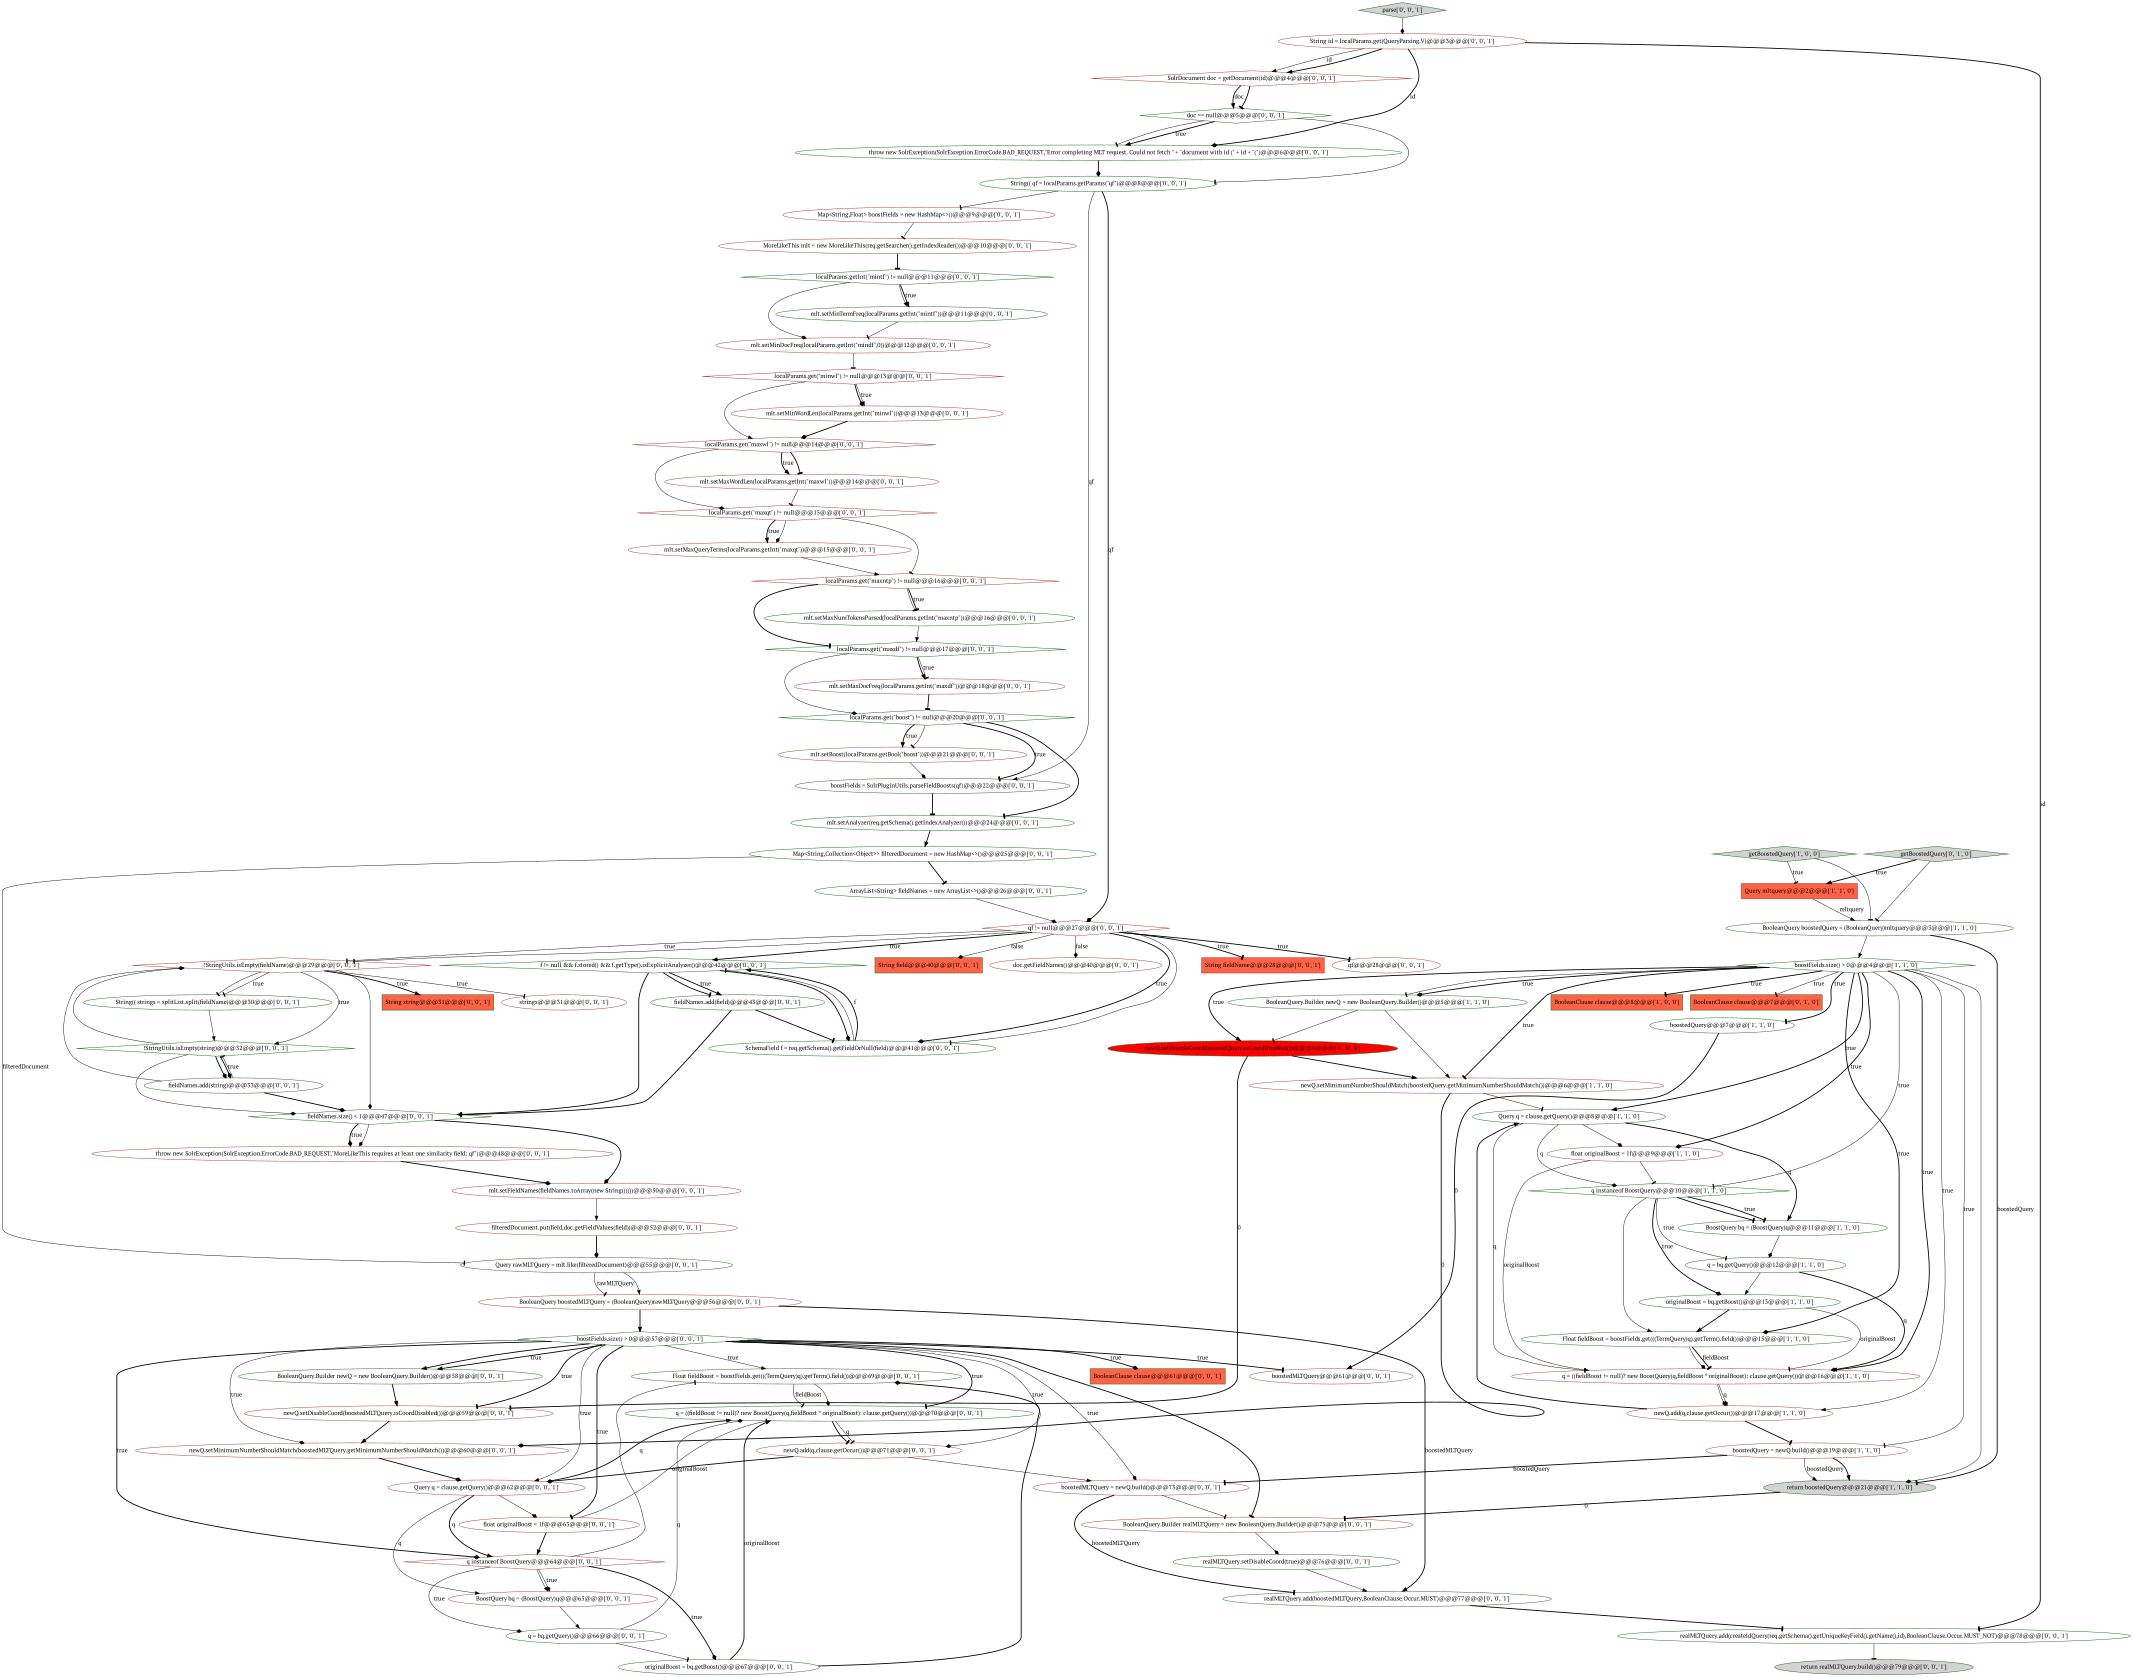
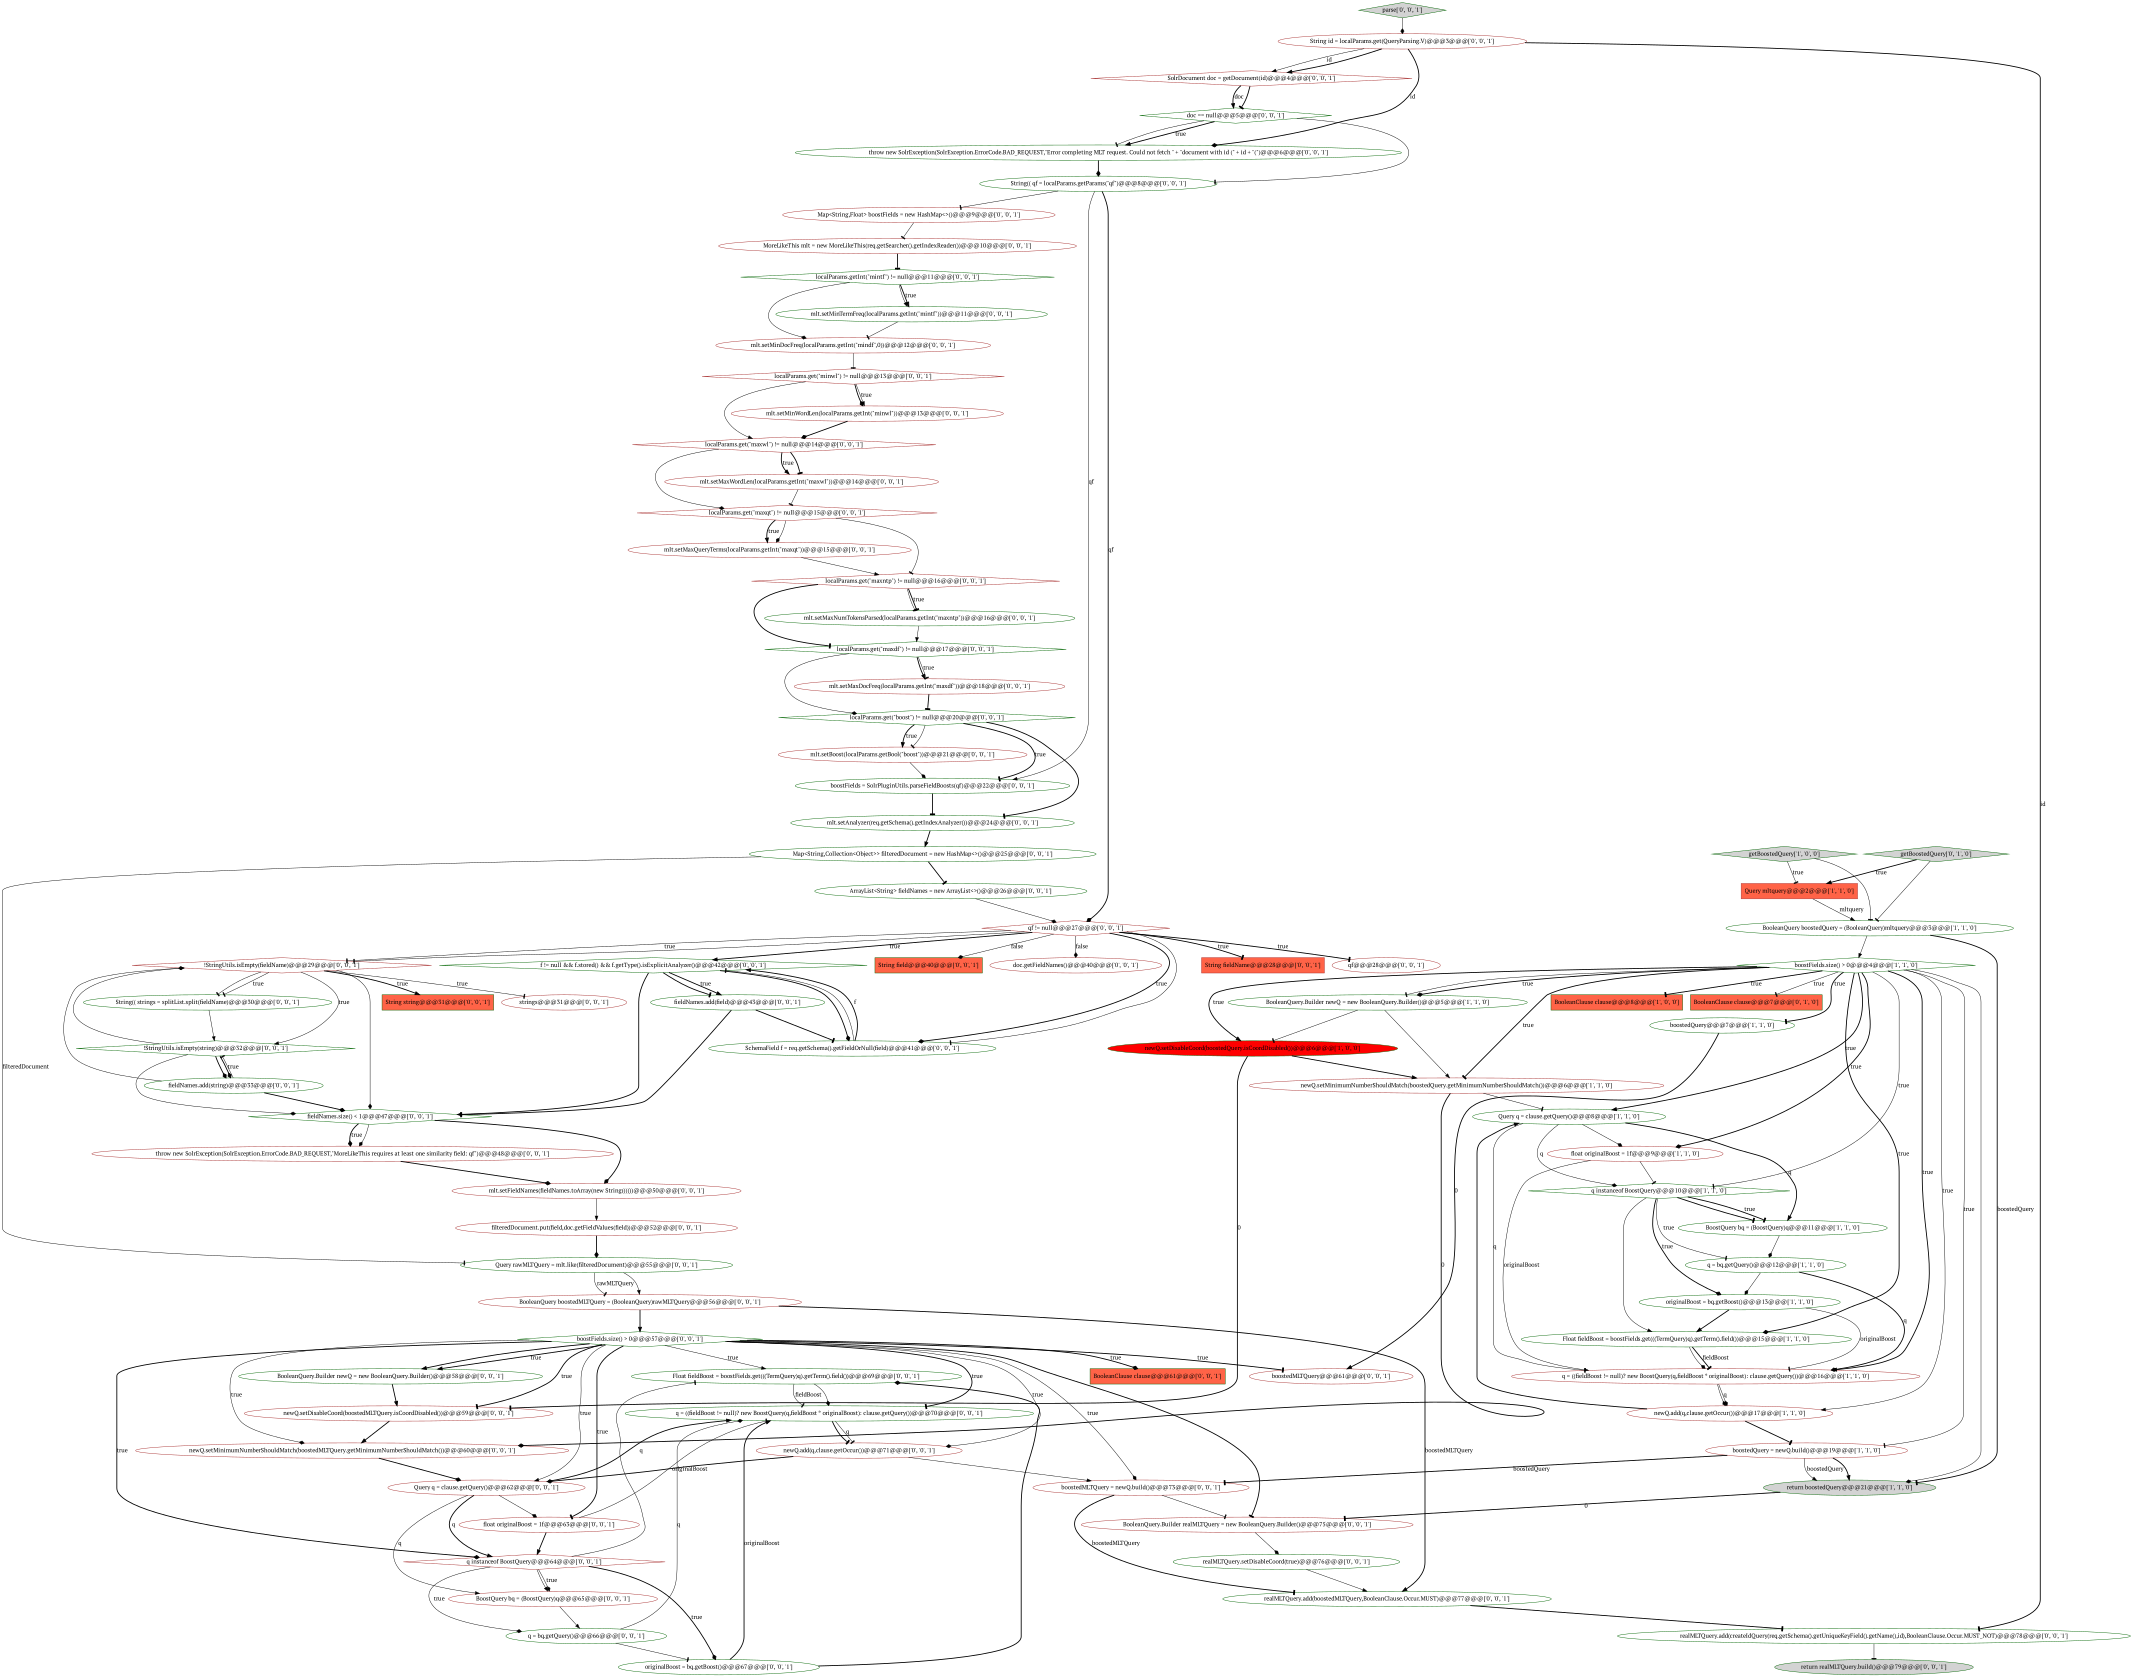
edge "q = bq.getQuery()@@@12@@@['1', '1', '0']" -> "originalBoost = bq.getBoost()@@@13@@@['1', '1', '0']": arrowhead normal -> diamond
